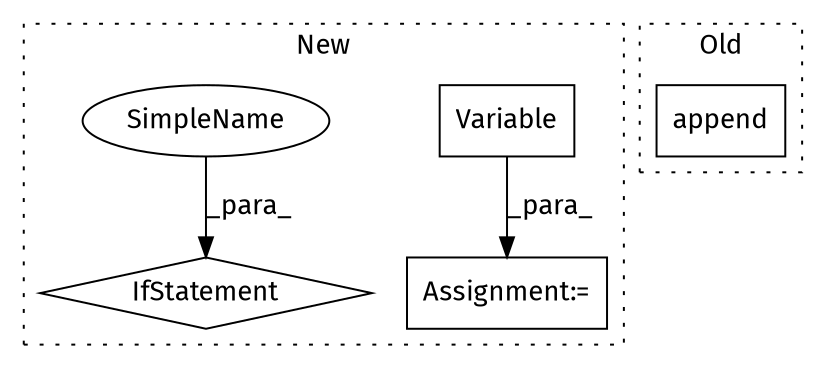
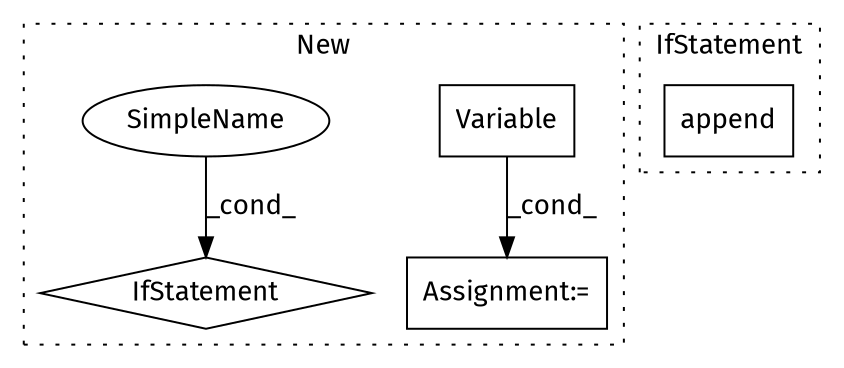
cluster "Old": label "Old" -> "IfStatement"
edge "SimpleName" -> "IfStatement": label "_para_" -> "_cond_"
edge "Variable" -> "Assignment:=": label "_para_" -> "_cond_"
